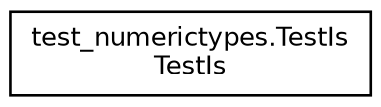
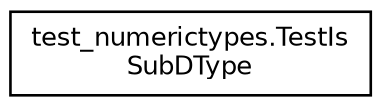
node "test_numerictypes.TestIs TestIs": label "test_numerictypes.TestIs TestIs" -> "test_numerictypes.TestIs SubDType"
